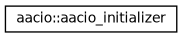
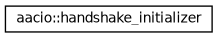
node "aacio::aacio_initializer": label "aacio::aacio_initializer" -> "aacio::handshake_initializer"
